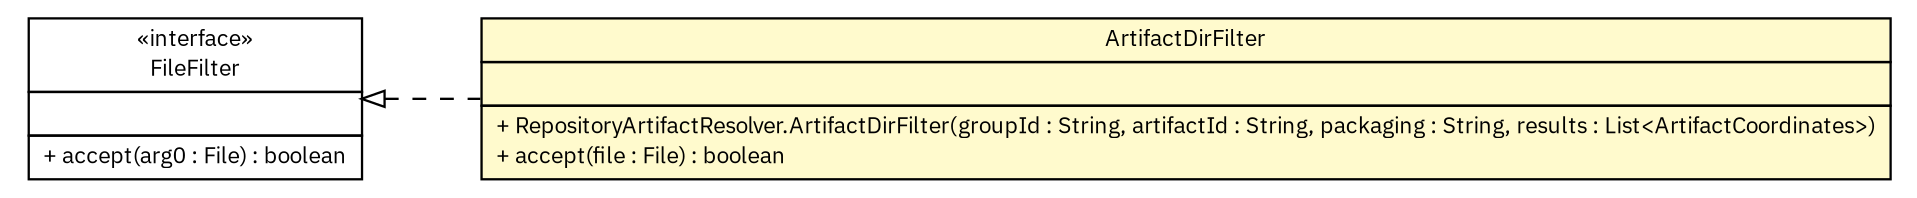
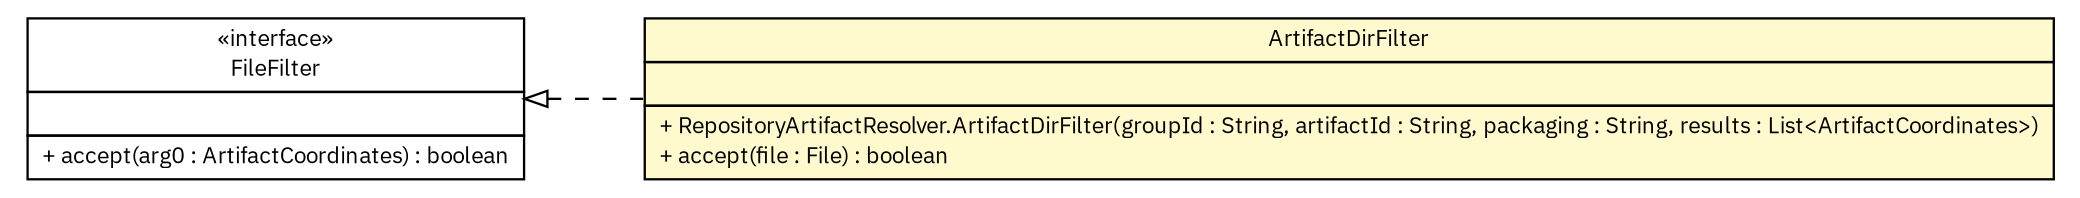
node "FileFilter": text "+ accept(arg0 : File) : boolean" -> "+ accept(arg0 : ArtifactCoordinates) : boolean"
